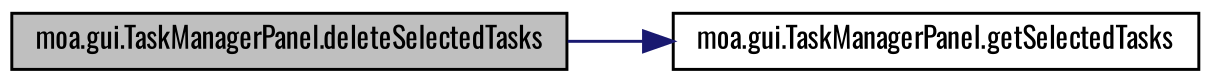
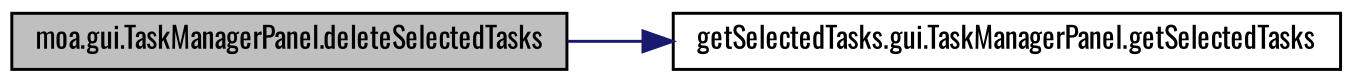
node "moa.gui.TaskManagerPanel.getSelectedTasks": label "moa.gui.TaskManagerPanel.getSelectedTasks" -> "getSelectedTasks.gui.TaskManagerPanel.getSelectedTasks"
